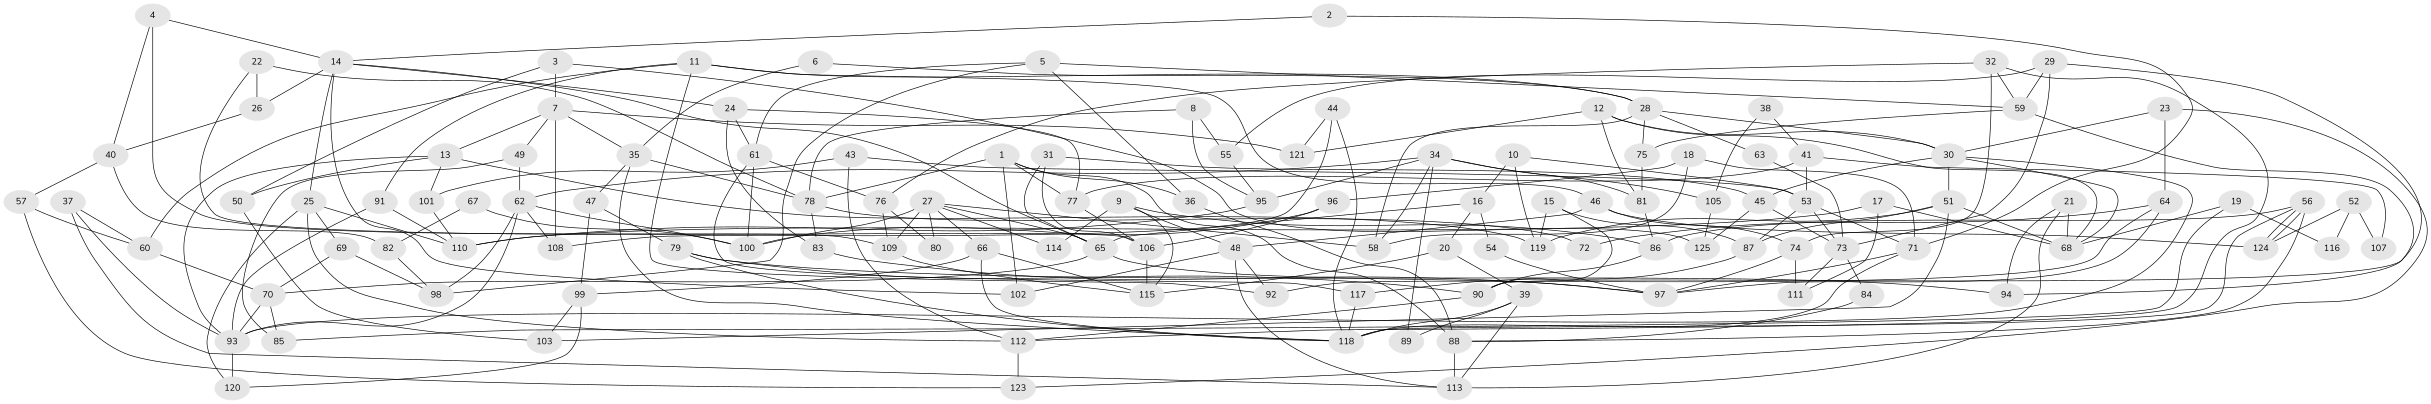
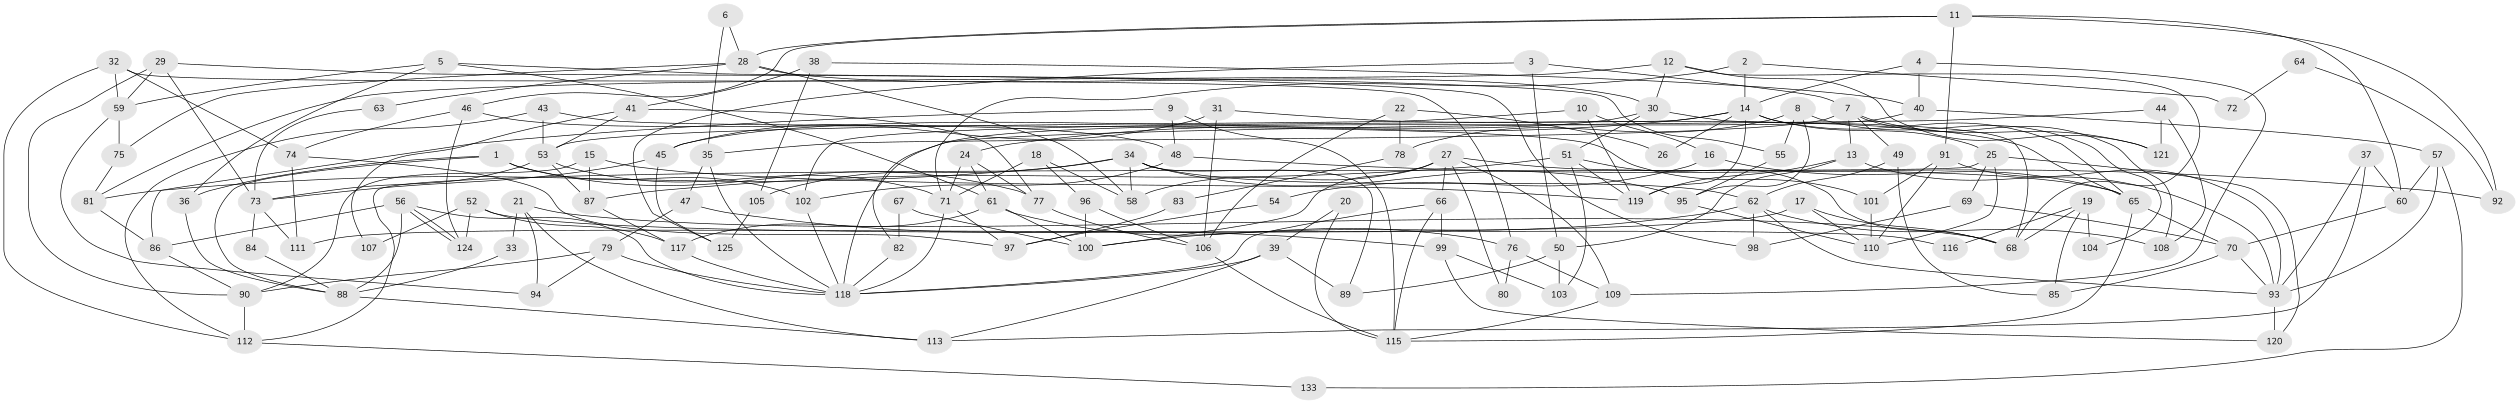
node "23": removed
edge "26" -- "40": now "38" -- "40"
edge "14" -- "119": added
edge "13" -- "101": now "91" -- "101"
edge "1" -- "78": removed
edge "35" -- "78": removed
edge "24" -- "83": now "24" -- "71"
edge "78" -- "72": now "2" -- "72"
edge "16" -- "20": removed
edge "52" -- "117": added
node "33": added
edge "102" -- "118": added
node "114": removed
node "104": added
edge "82" -- "98": now "82" -- "118"
edge "64" -- "97": removed
edge "65" -- "97": now "65" -- "115"
edge "50" -- "89": added
edge "30" -- "93": now "57" -- "93"
edge "48" -- "113": removed
node "123": label "123" -> "133"
